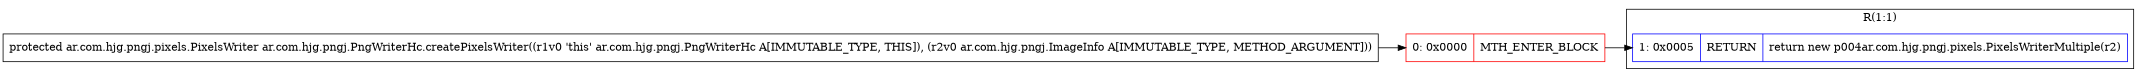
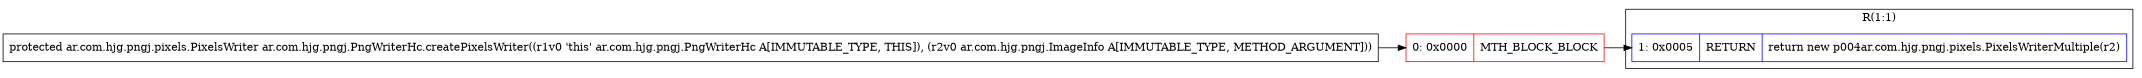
node "0: 0x0000": text "MTH_ENTER_BLOCK" -> "MTH_BLOCK_BLOCK"
